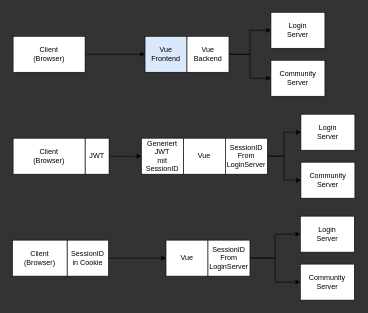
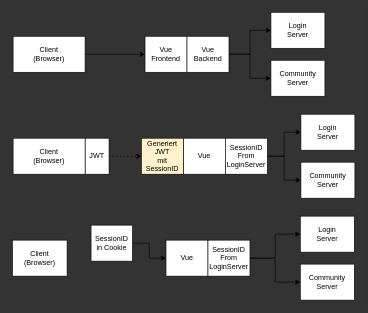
node "Vue Frontend": fillcolor #dae8fc -> #ffffff
edge "JWT" -> "Generiert JWT mit SessionID": style solid -> dashed
node "Generiert JWT mit SessionID": fillcolor #ffffff -> #fff2cc
node "SessionID in Cookie": moved (88, 258) -> (112, 243)
